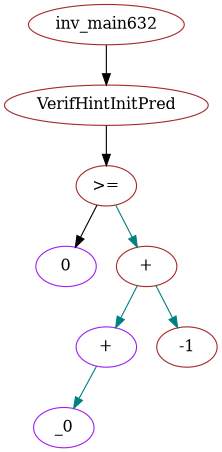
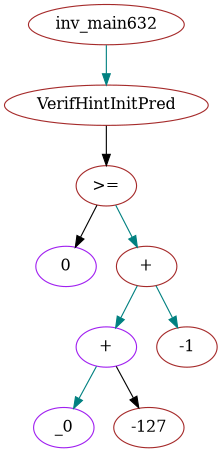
edge "inv_main632" -> "VerifHintInitPred": color black -> teal
node "-127": added
